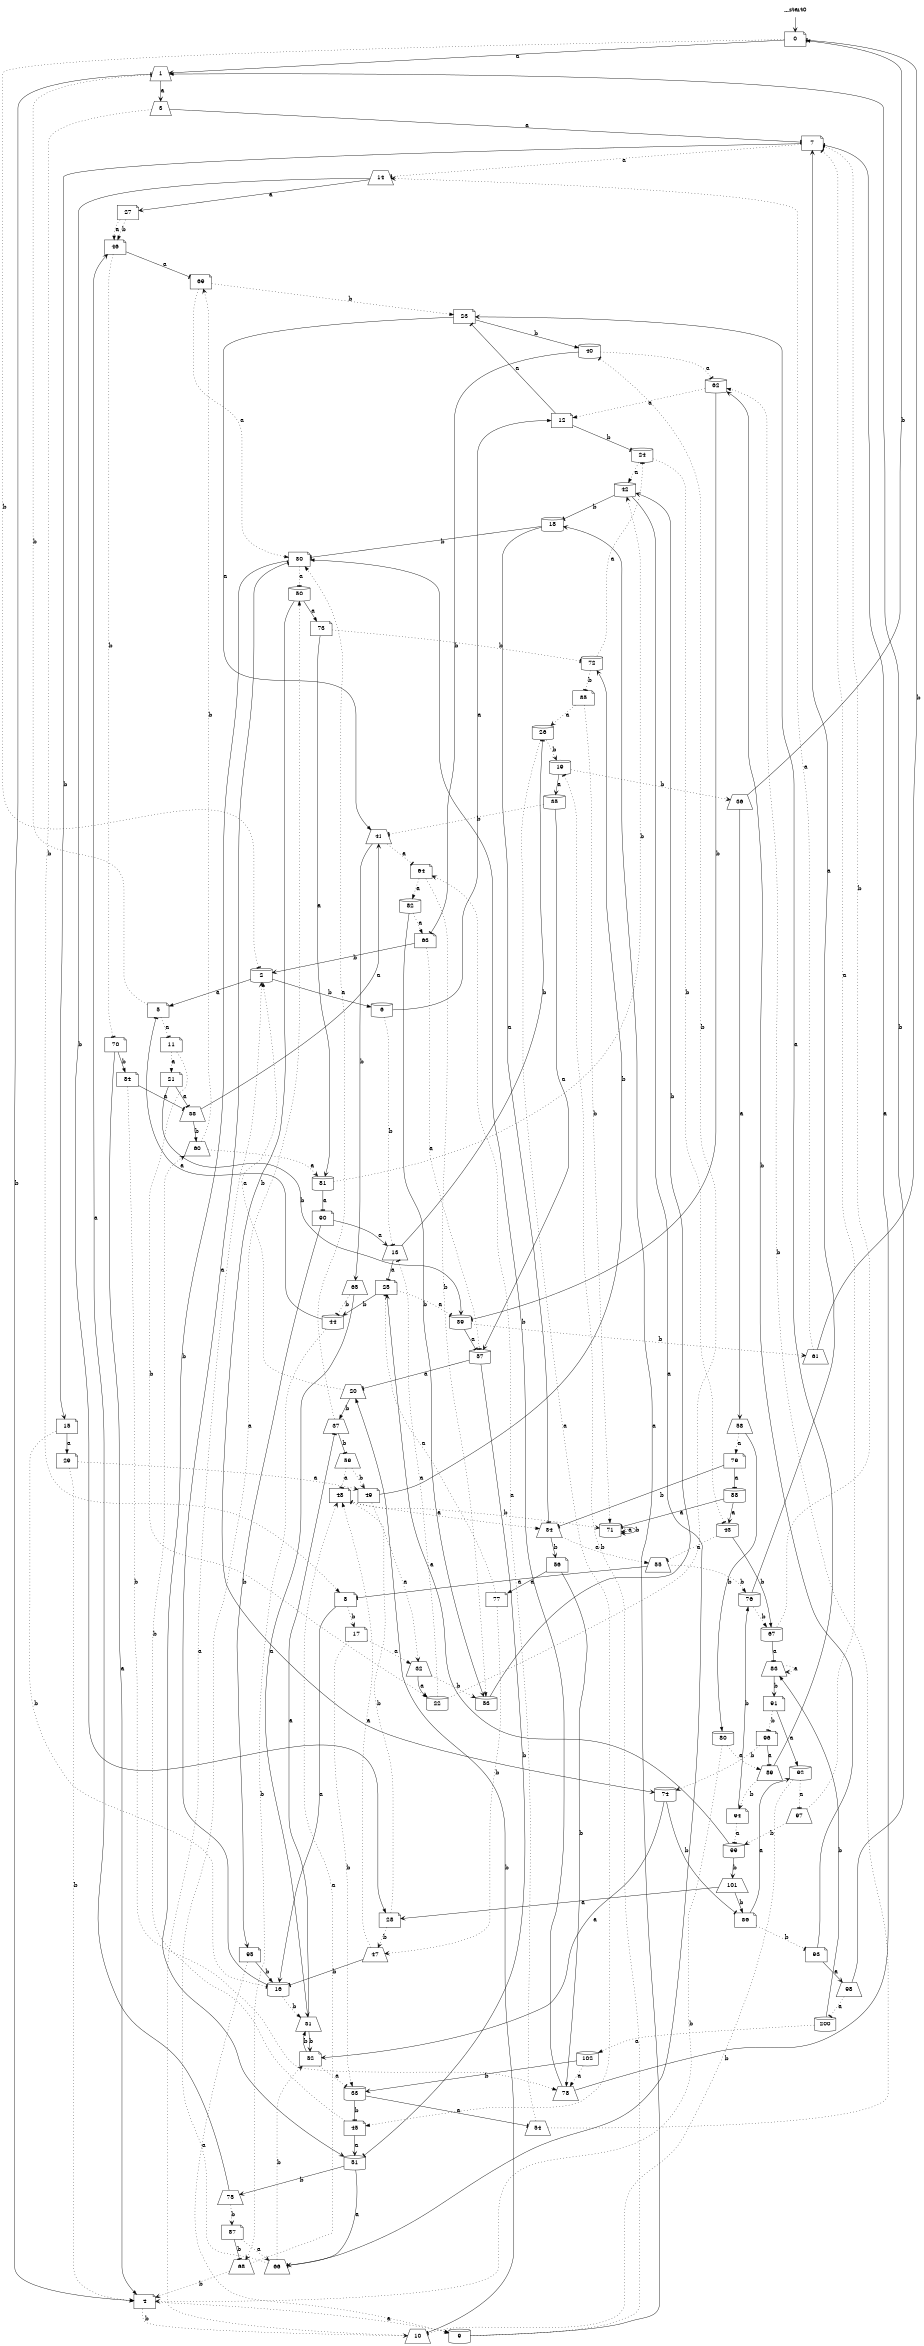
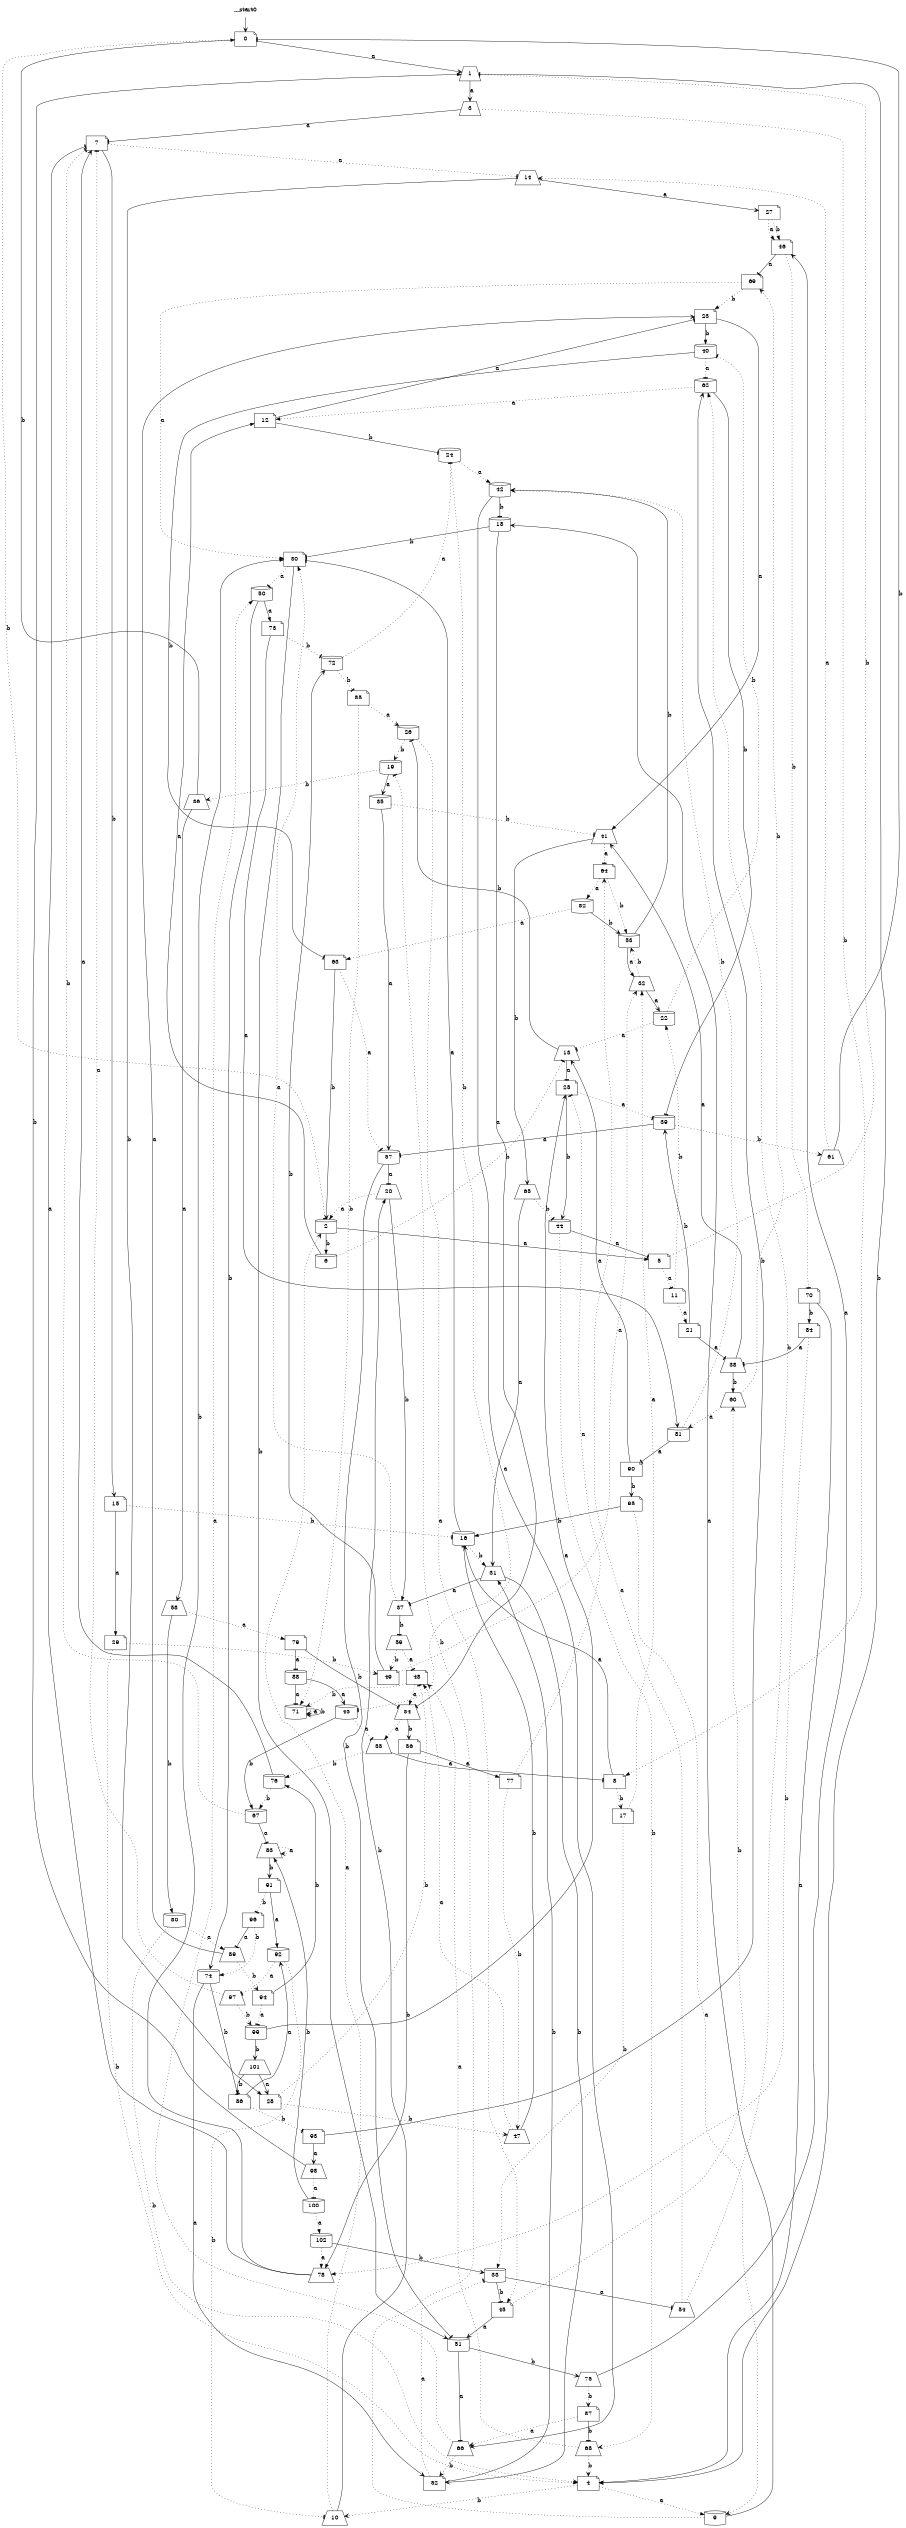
edge "53" -> "32": added, label "a"
edge "29" -> "49": label "a" -> "b"
edge "96" -> "74": arrowhead vee -> normal
node "200": label "200" -> "100"
